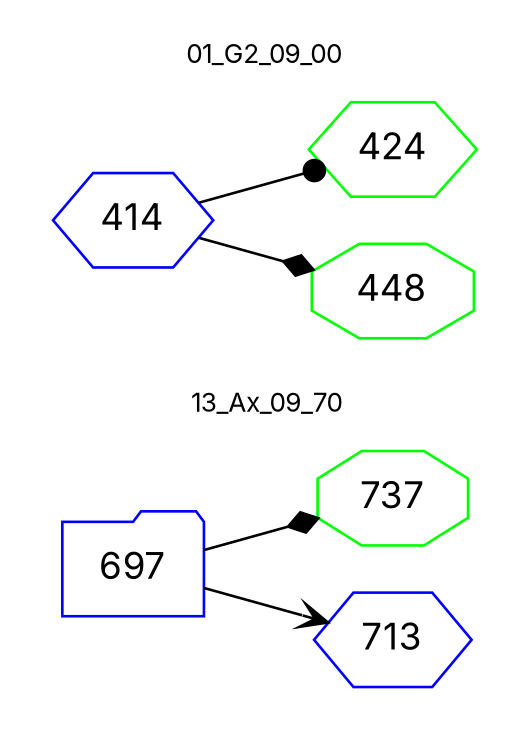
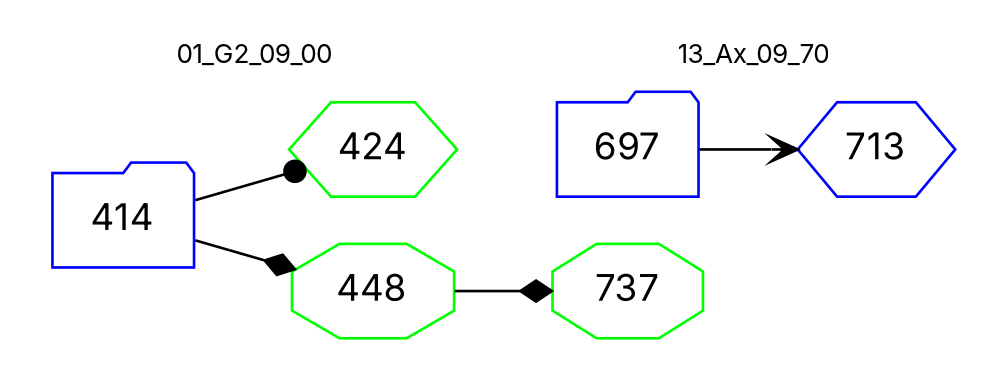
node "414": shape hexagon -> folder
edge "697" -> "737": now "448" -> "737"
